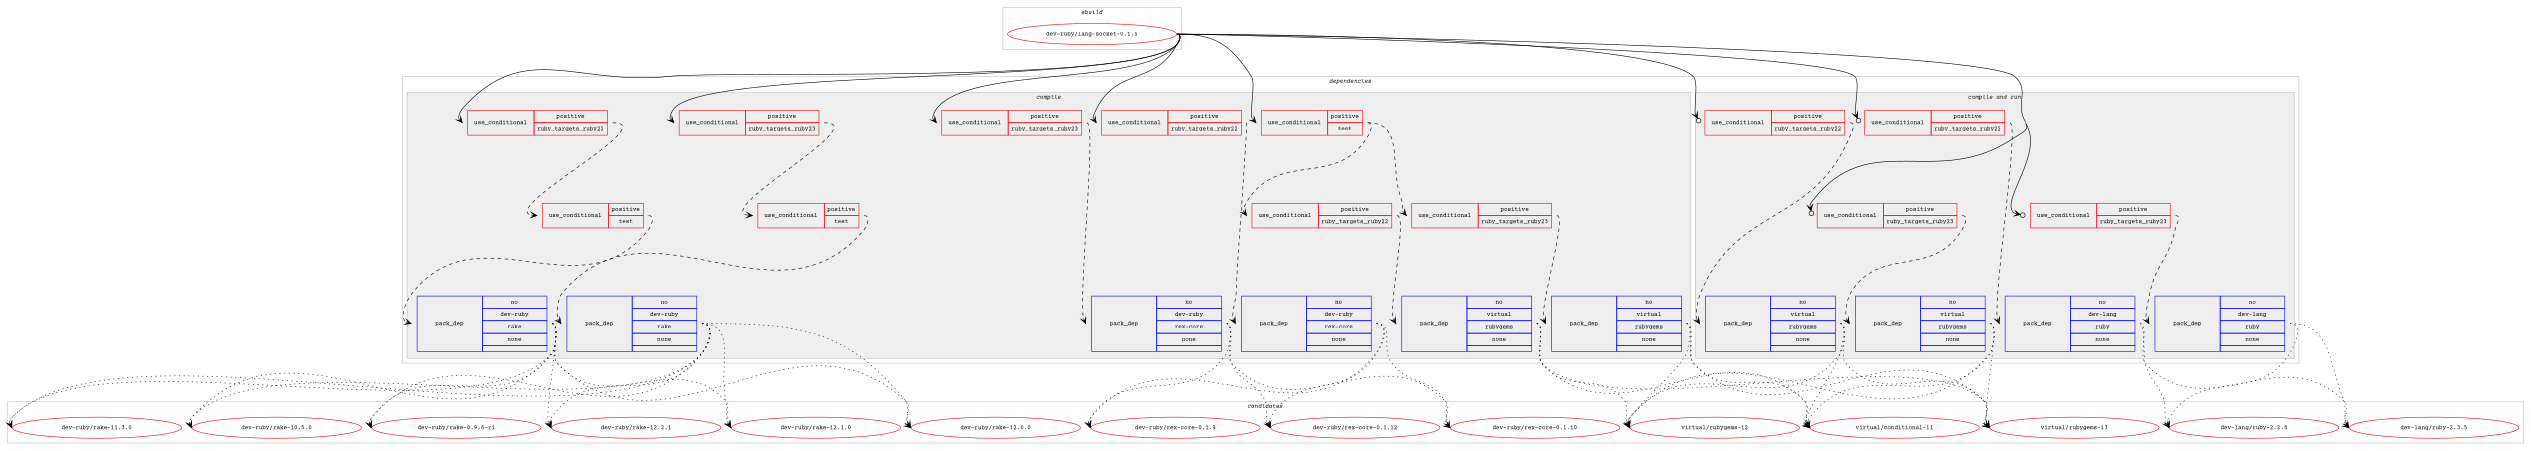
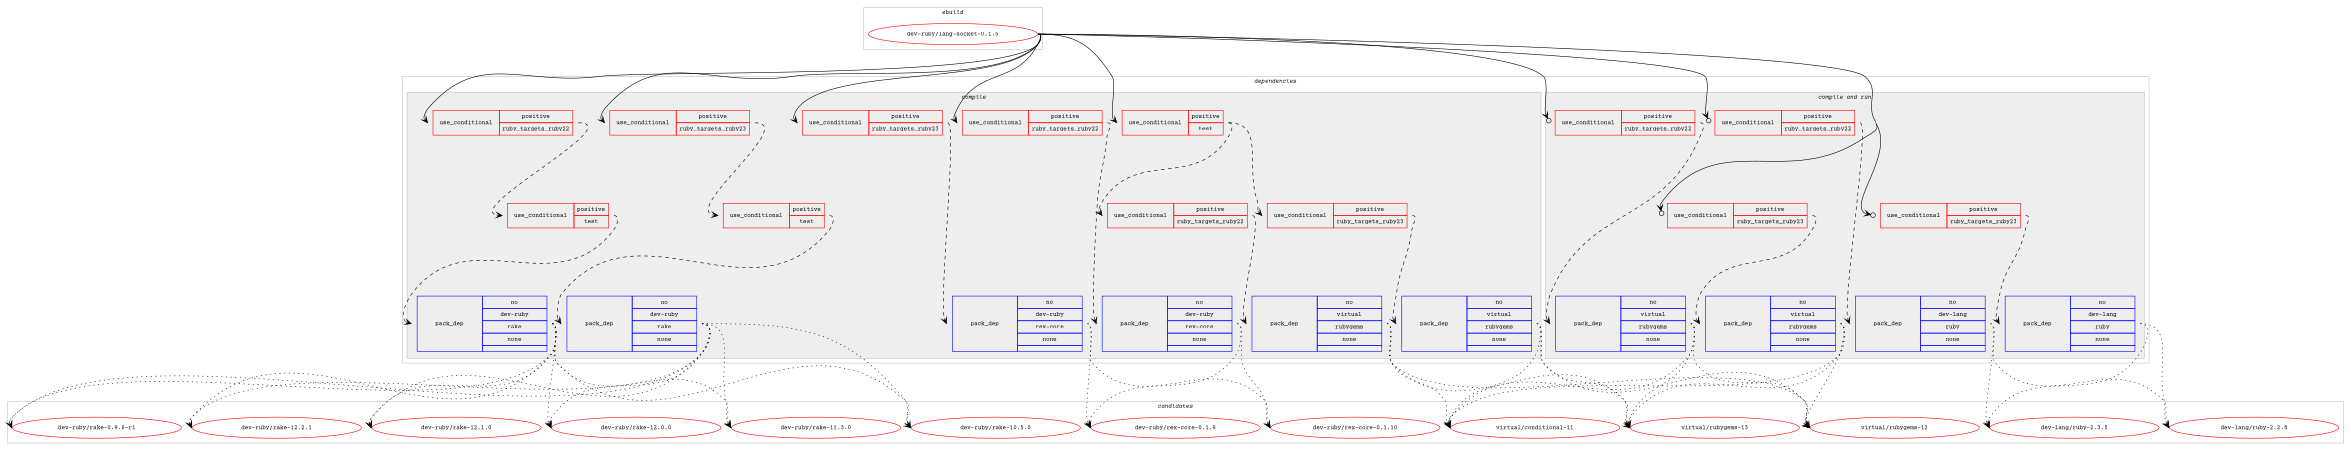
node "dev-ruby/rex-core-0.1.12": removed
